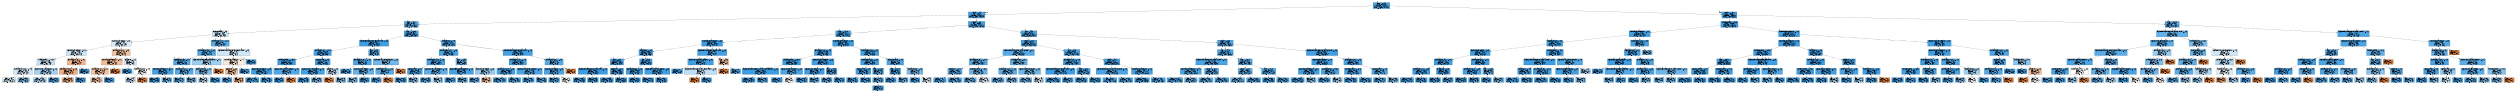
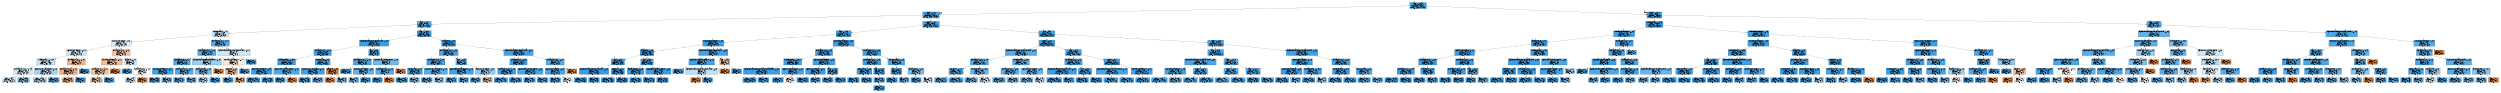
node "gender_F <= 0.5 gini = 0.48 samples = 5 value = [2, 3]": fillcolor #399de555 -> #e58139ff
node "gini = 0.063 samples = 26868 value = [870, 25998]": removed
